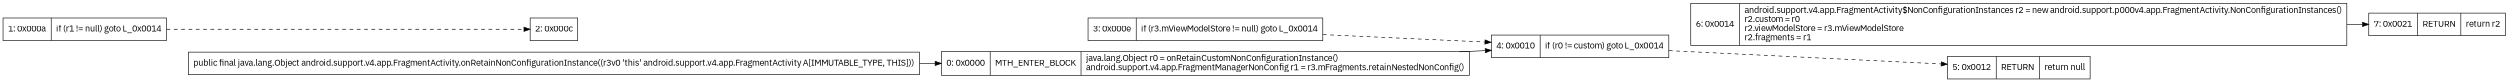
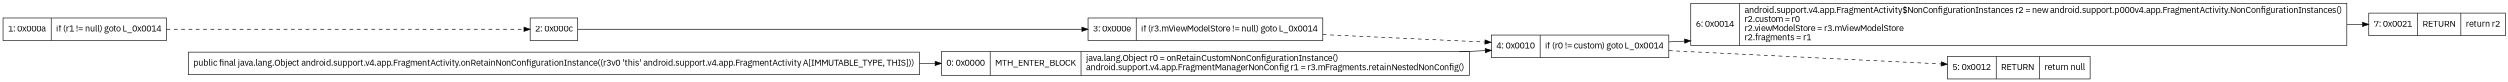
edge "2: 0x000c" -> "3: 0x000e": added
edge "4: 0x0010" -> "6: 0x0014": added
